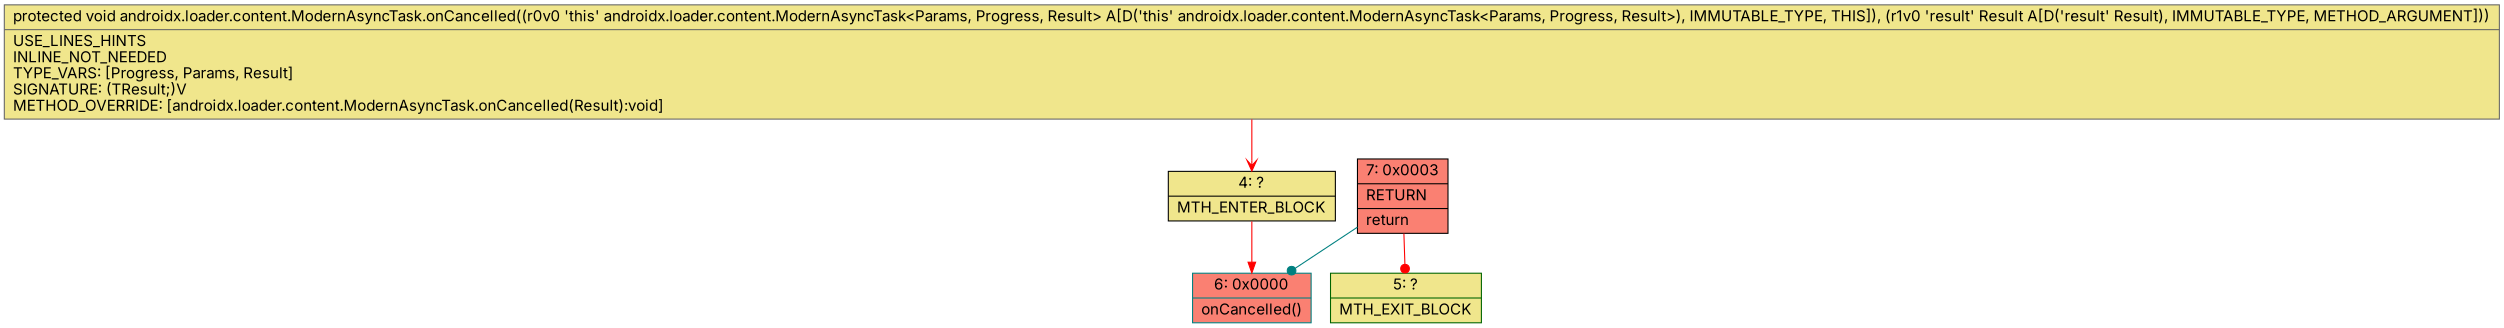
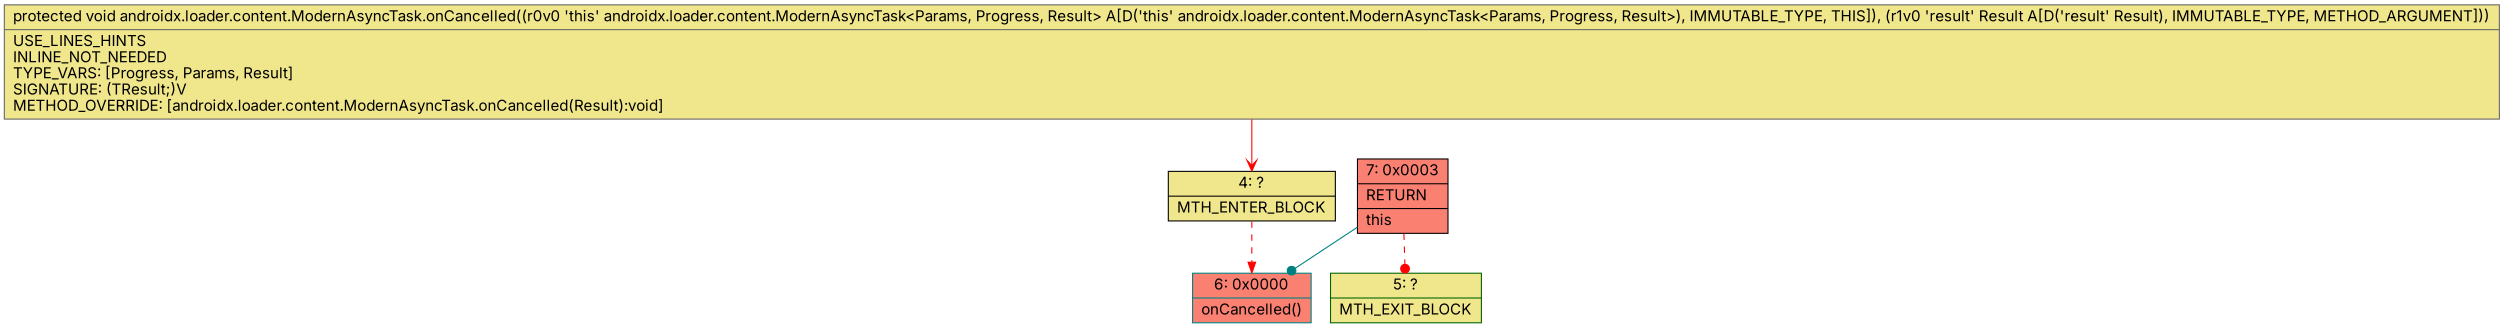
node "7: 0x0003": text "return" -> "this"
edge "4: ?" -> "6: 0x0000": style solid -> dashed
edge "7: 0x0003" -> "5: ?": style solid -> dashed
